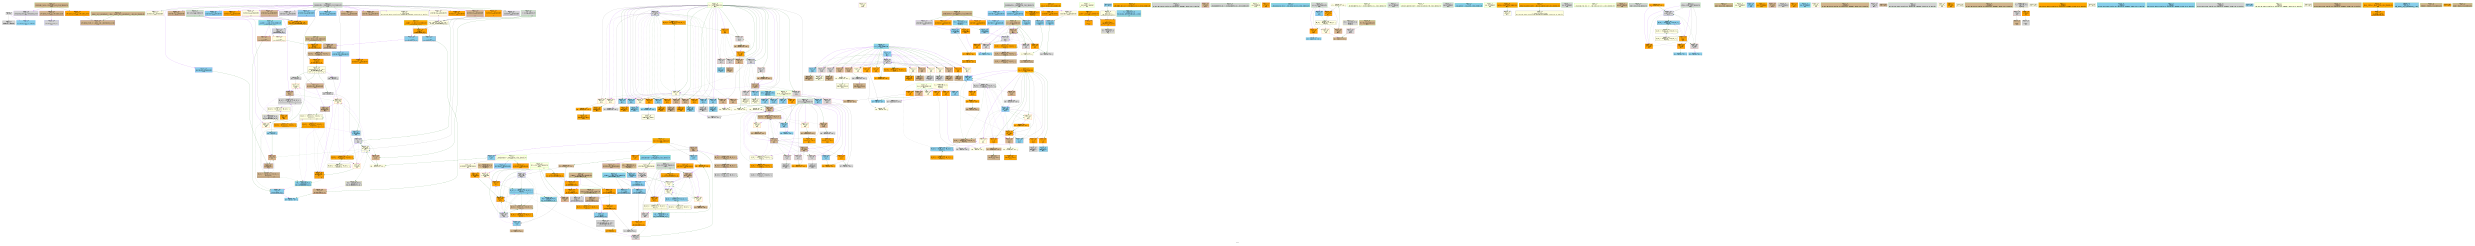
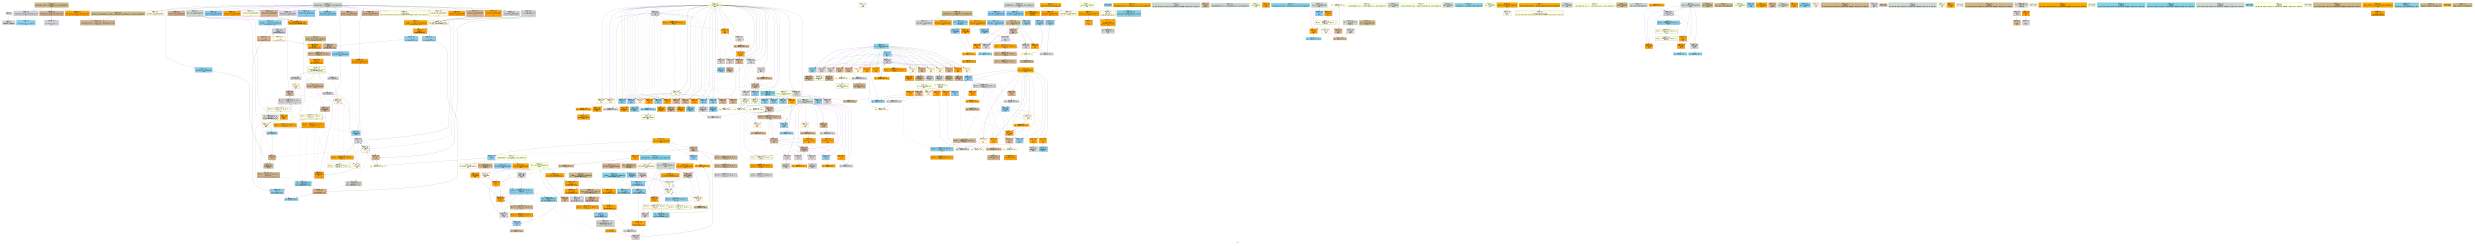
node "NodeID: 9": added
